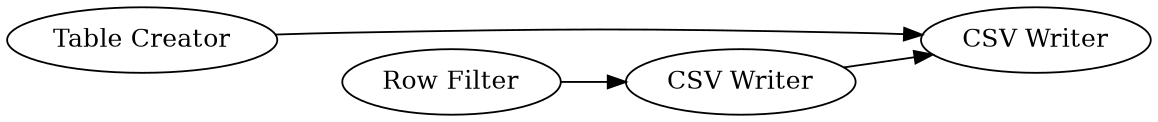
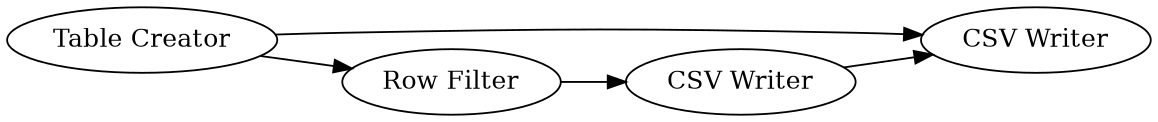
edge "Table Creator" -> "Row Filter": added
